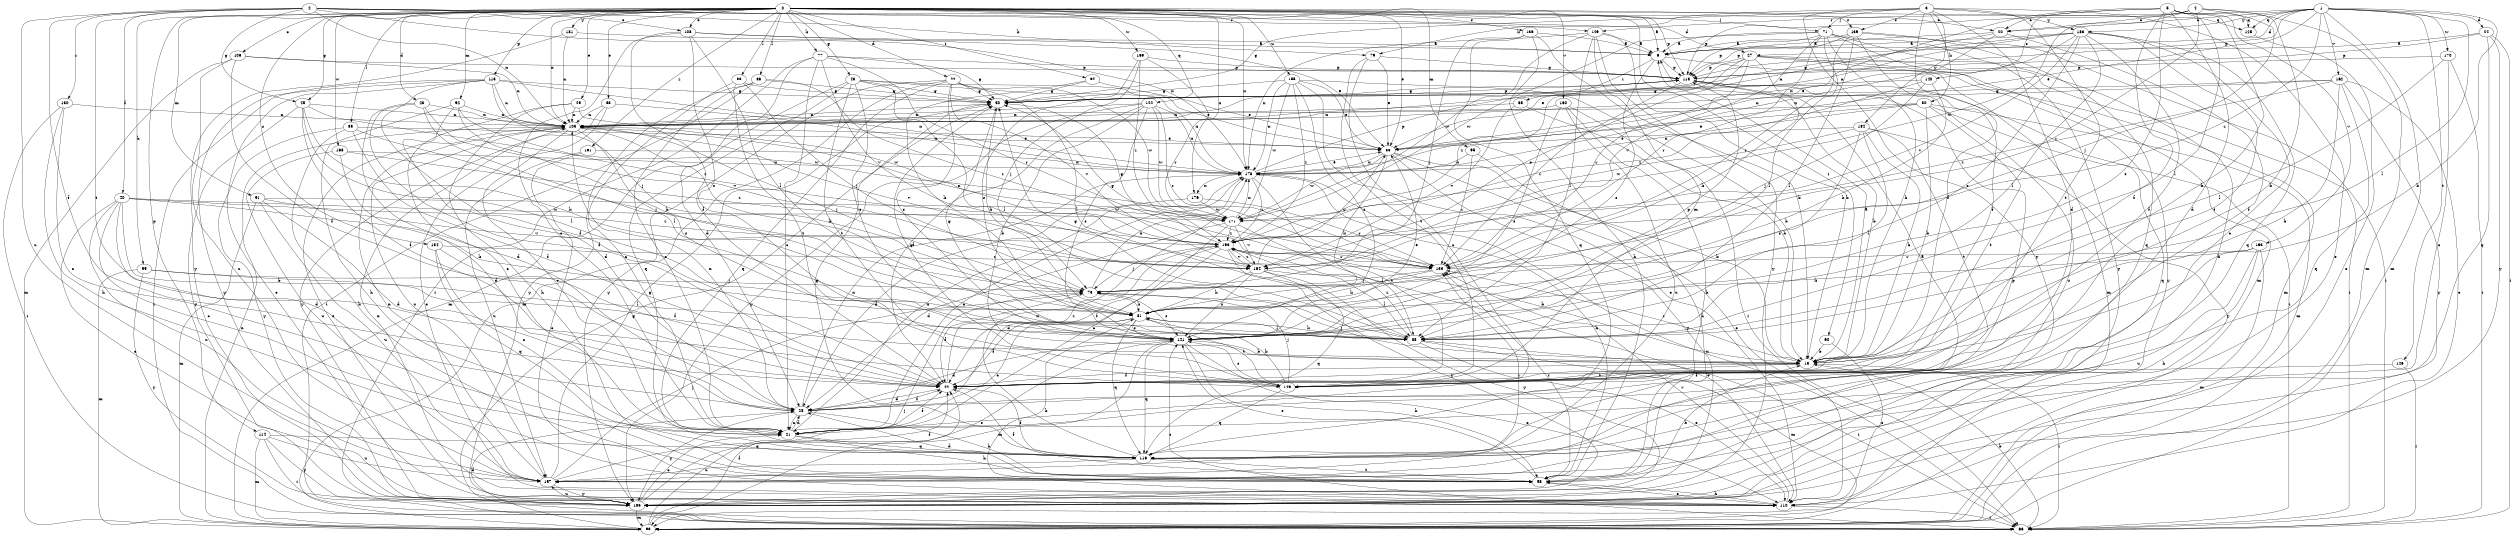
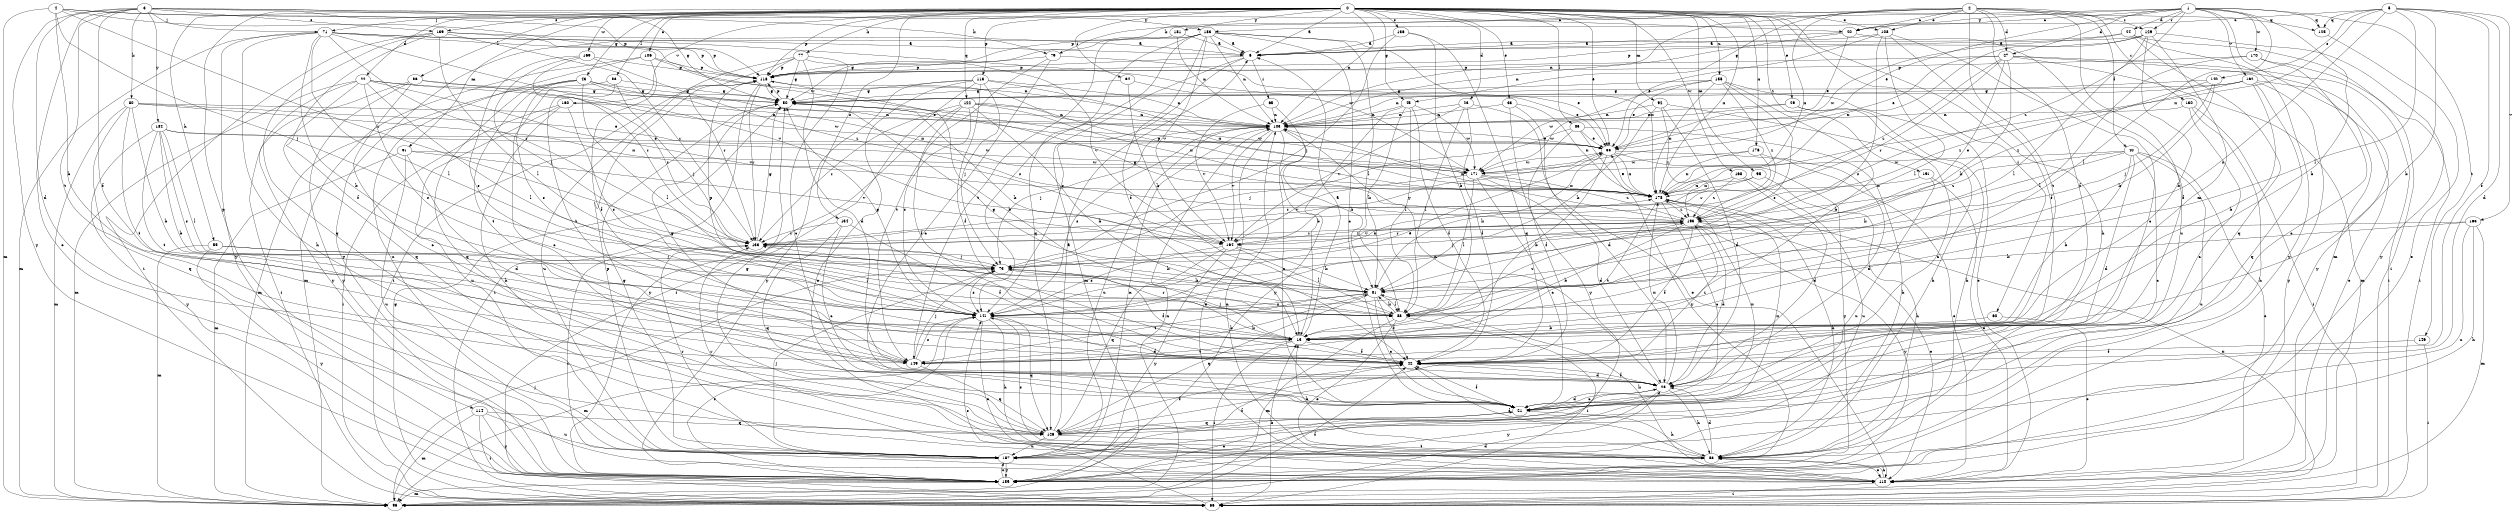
edge "178" -> "176": reversed
edge "136" -> "58": now "0" -> "58"
node "116": label "116" -> "126"
